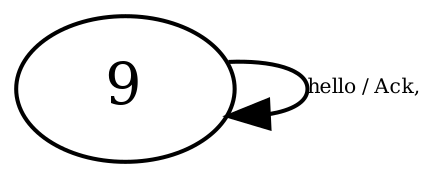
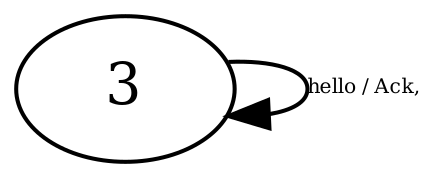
node "9": label "9" -> "3"
